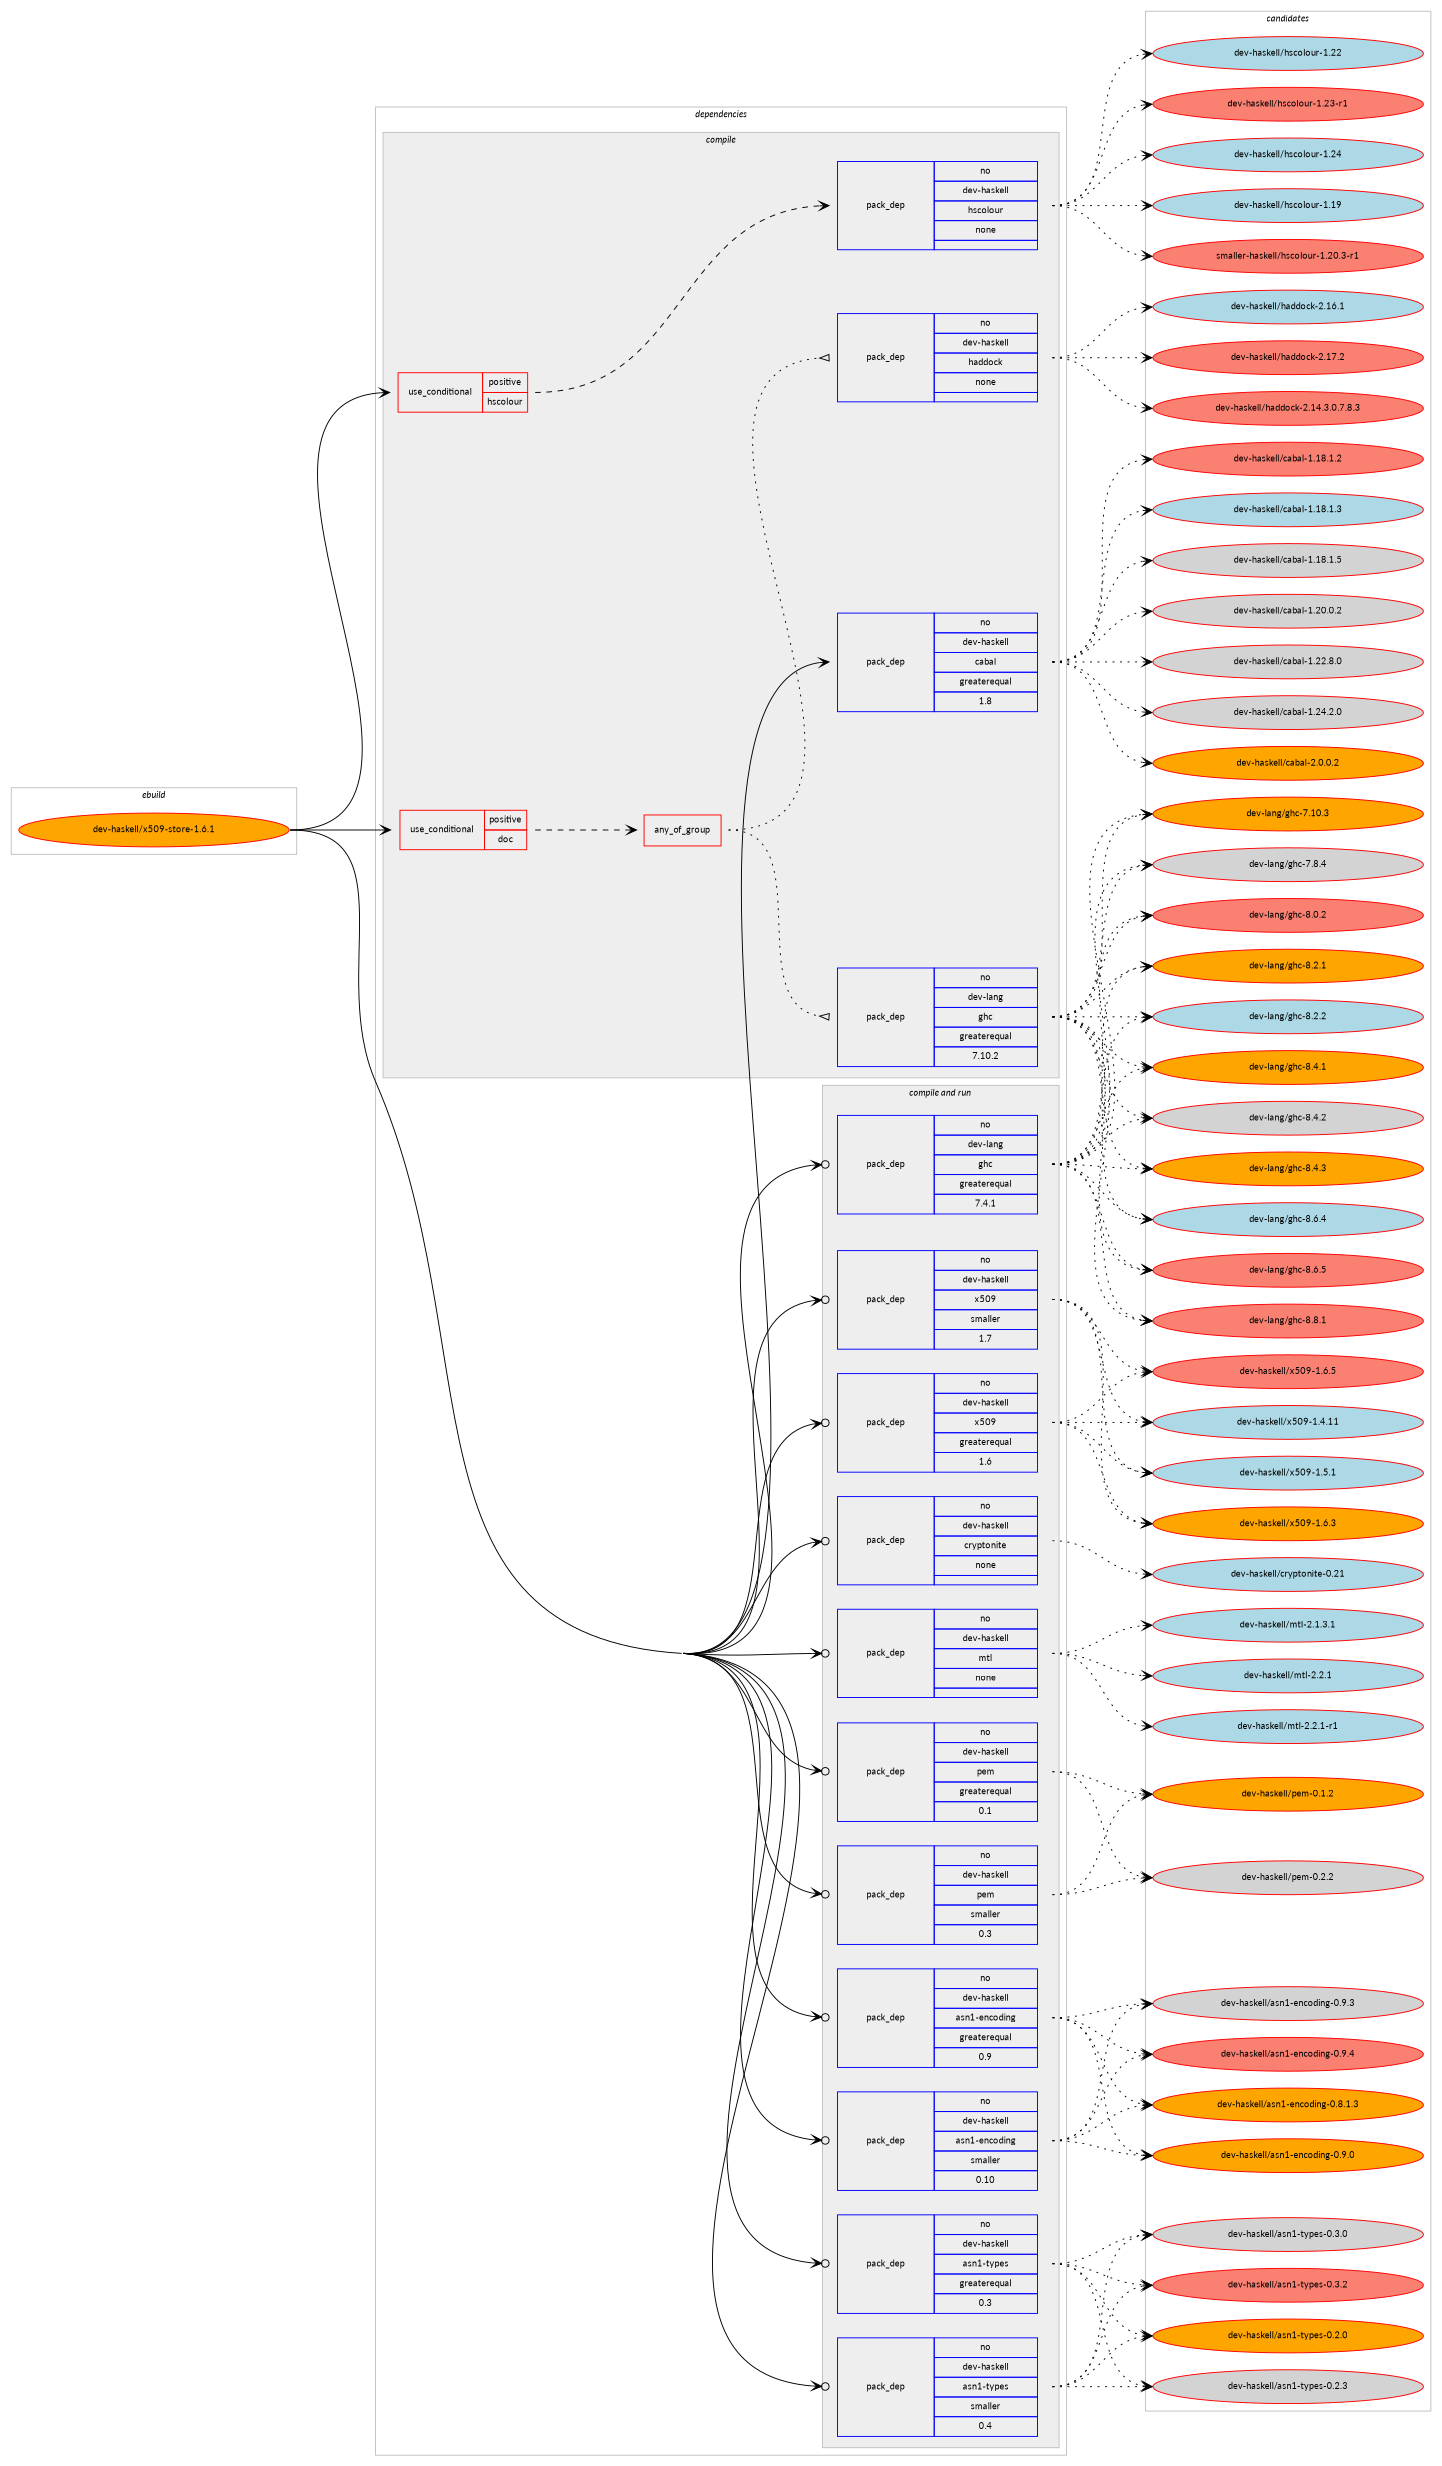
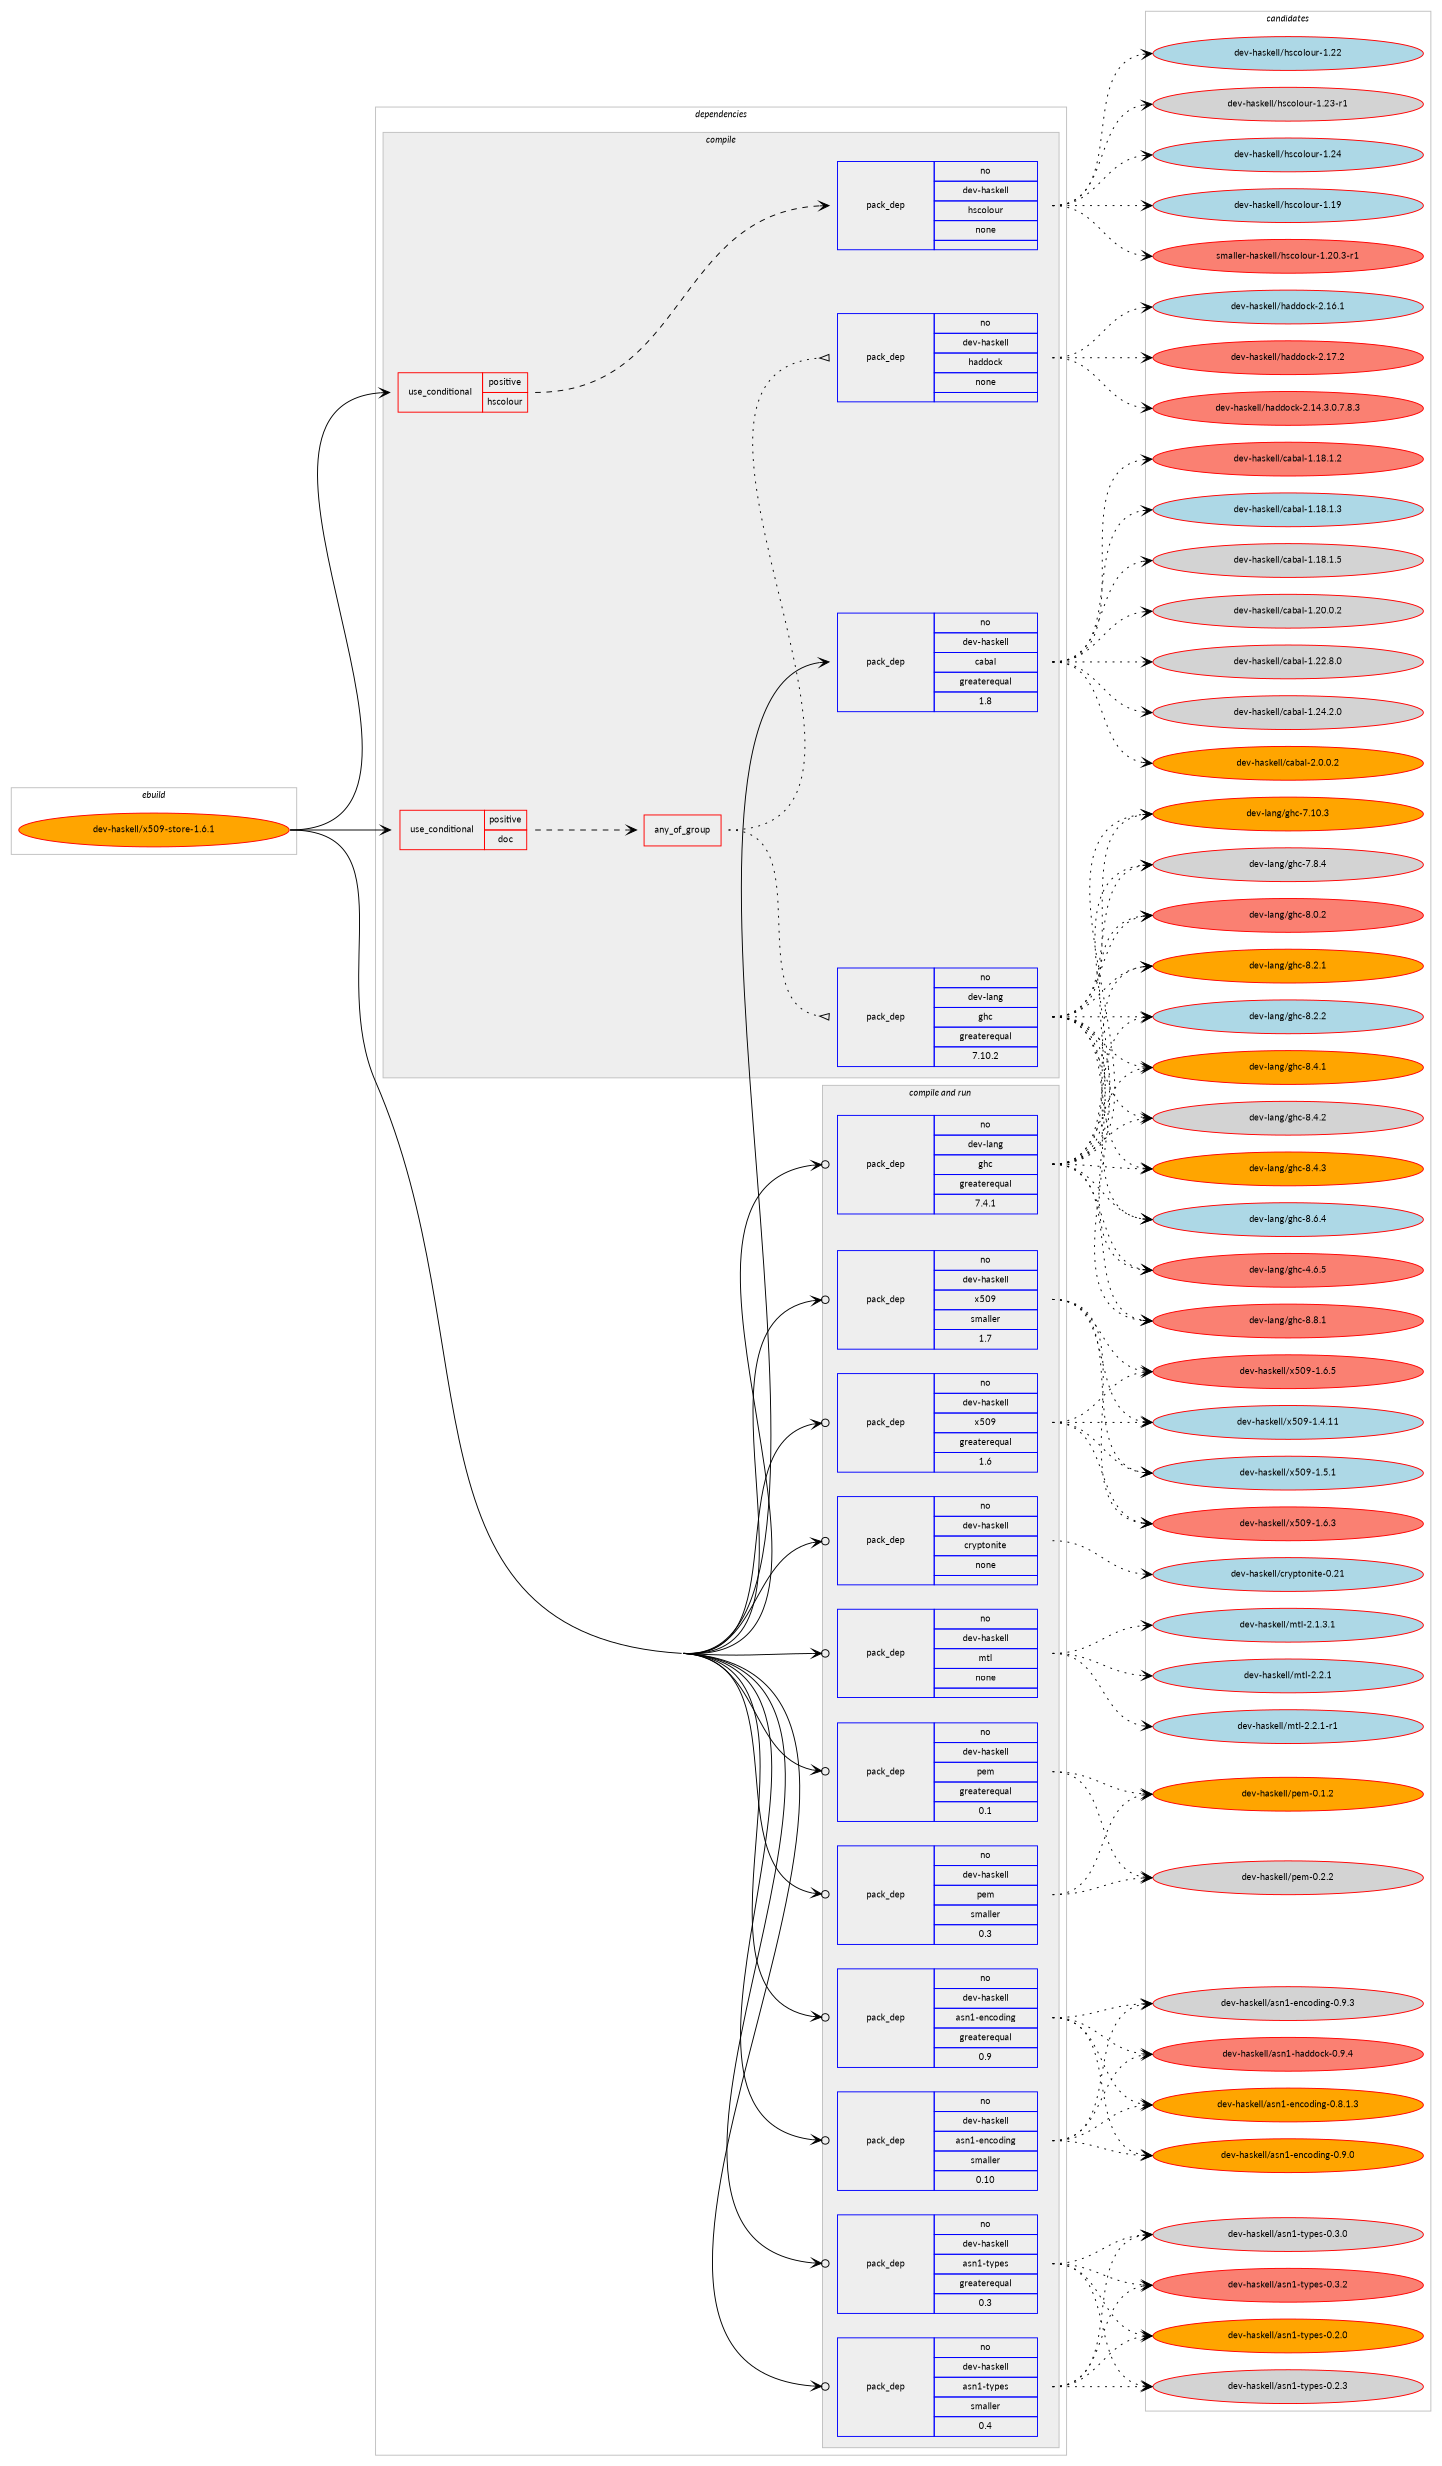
node "dev-haskell/hscolour-1.23-r1": fillcolor salmon -> lightgrey
node "dev-lang/ghc-8.6.5": label "dev-lang/ghc-8.6.5" -> "dev-lang/ghc-4.6.5"
node "dev-haskell/x509-1.6.3": fillcolor orange -> salmon
node "dev-haskell/asn1-encoding-0.9.4": label "dev-haskell/asn1-encoding-0.9.4" -> "dev-haskell/asn1-haddock-0.9.4"
